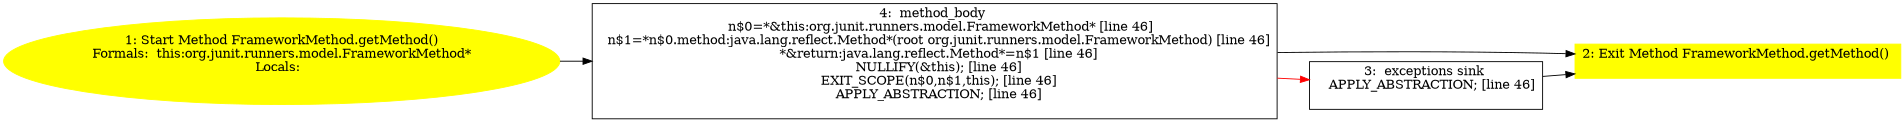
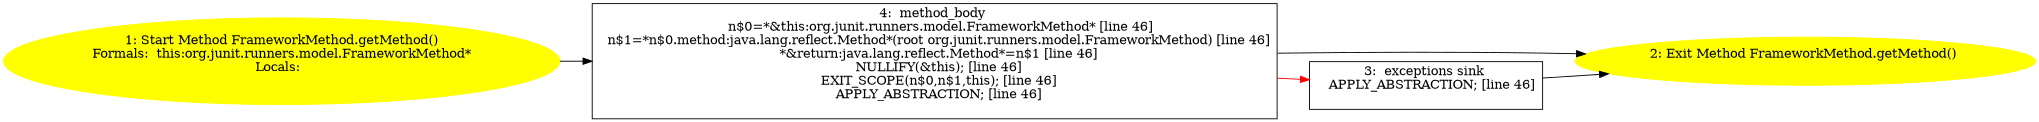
node "2: Exit Method FrameworkMethod.getMethod()": shape box -> ellipse
